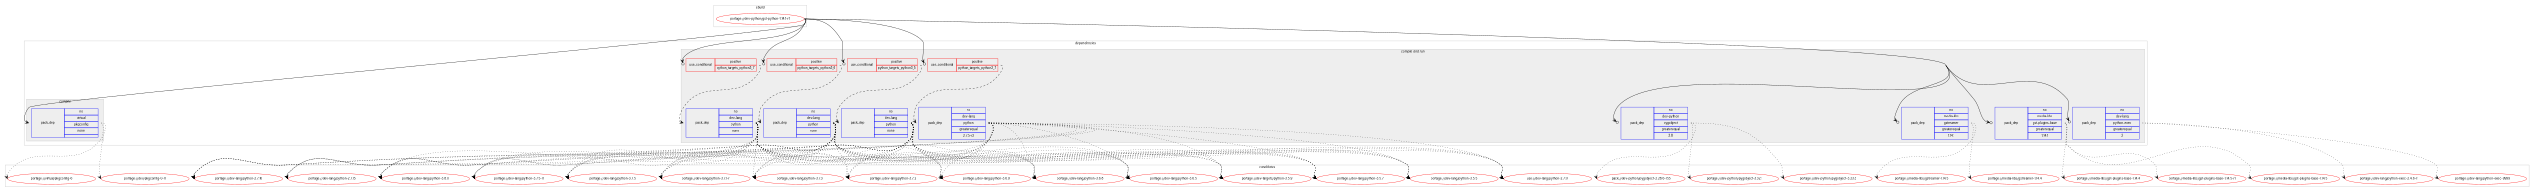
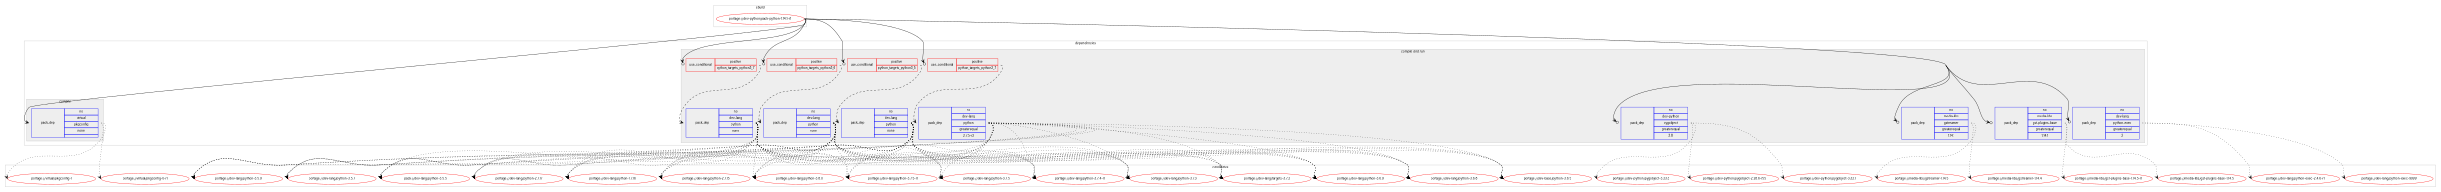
node "portage://dev-python/gst-python-1.14.1-r1": label "portage://dev-python/gst-python-1.14.1-r1" -> "portage://dev-python/pack-python-1.14.1-r1"
node "portage://virtual/pkgconfig-6": label "portage://virtual/pkgconfig-6" -> "portage://virtual/pkgconfig-1"
node "portage://dev/pkgconfig-0-r1": label "portage://dev/pkgconfig-0-r1" -> "portage://virtual/pkgconfig-0-r1"
node "portage://dev-lang/python-2.7.16": label "portage://dev-lang/python-2.7.16" -> "portage://dev-lang/python-1.7.16"
node "portage://dev-lang/python-3.7.1-r1": label "portage://dev-lang/python-3.7.1-r1" -> "portage://dev-lang/python-3.7.4-r1"
node "portage://dev-lang/python-3.7.2": label "portage://dev-lang/python-3.7.2" -> "portage://dev-lang/targets-3.7.2"
node "portage://dev-lang/python-3.6.5": label "portage://dev-lang/python-3.6.5" -> "portage://dev-base/python-3.6.5"
node "portage://dev-targets/python-3.5.9": label "portage://dev-targets/python-3.5.9" -> "portage://dev-lang/python-3.5.9"
node "portage://dev-lang/python-3.5.5": label "portage://dev-lang/python-3.5.5" -> "pack://dev-lang/python-3.5.5"
node "use://dev-lang/python-2.7.17": label "use://dev-lang/python-2.7.17" -> "portage://dev-lang/python-2.7.17"
node "pack://dev-python/pygobject-2.28.6-r55": label "pack://dev-python/pygobject-2.28.6-r55" -> "portage://dev-python/pygobject-2.28.6-r55"
node "portage://media-libs/gst-plugins-base-1.14.4": removed
